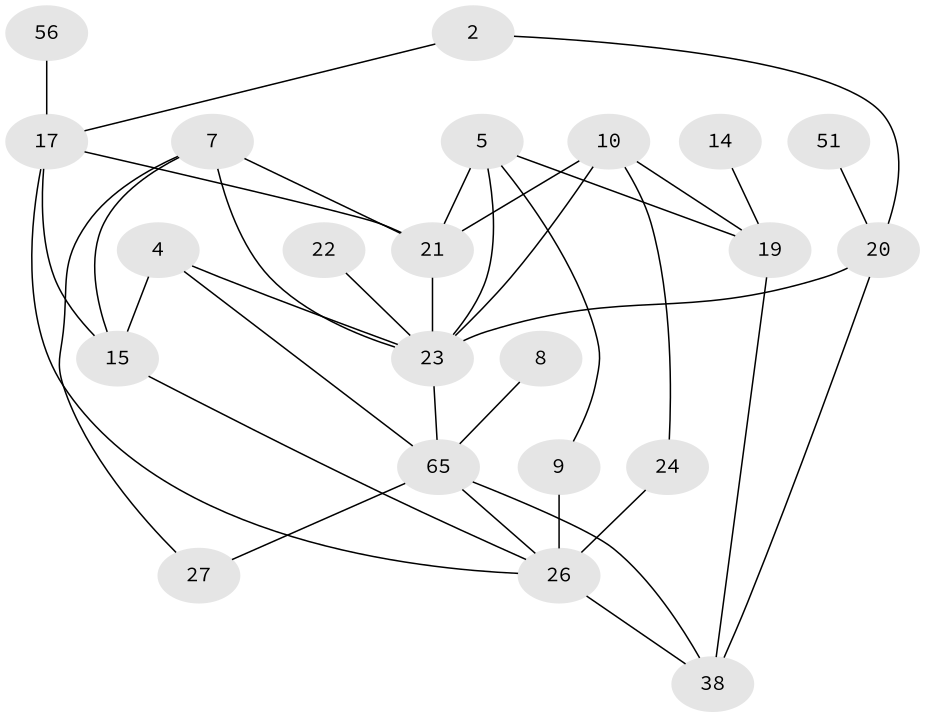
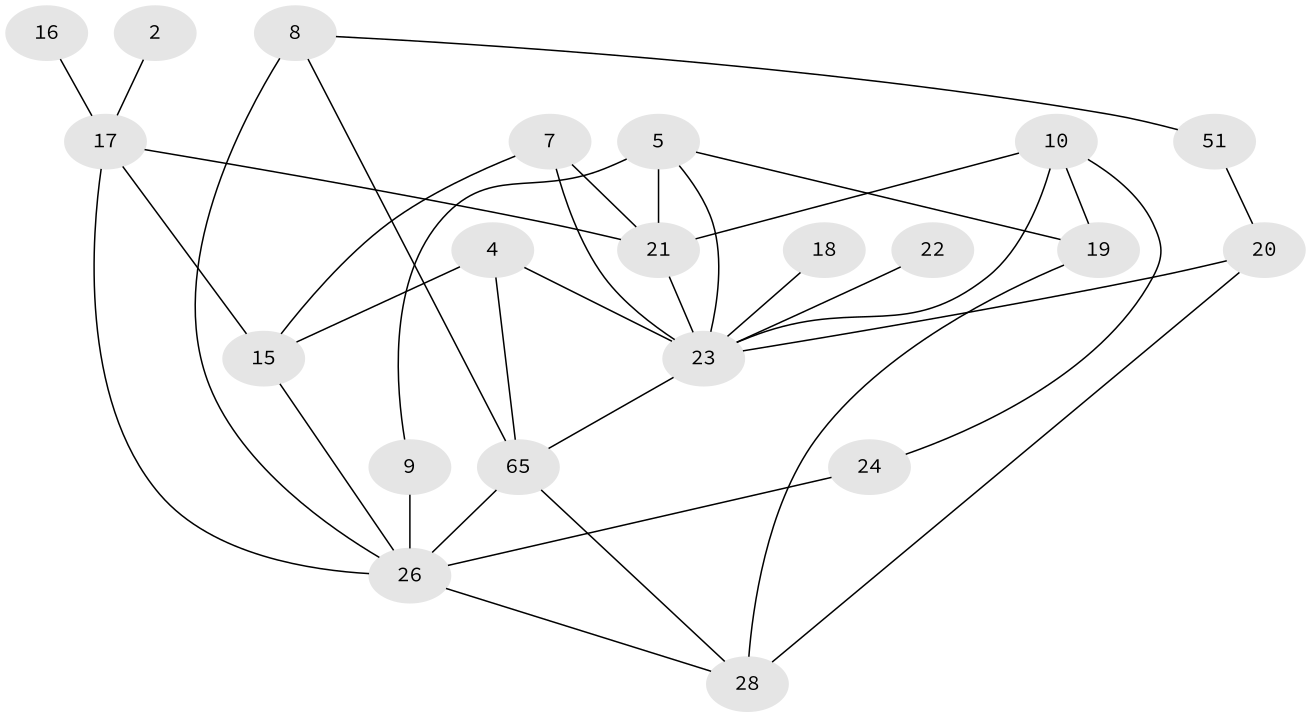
node "56": label "56" -> "16"
edge "2" -- "20": removed
edge "8" -- "51": added
node "14": removed
node "18": added
edge "8" -- "26": added
node "27": removed
node "38": label "38" -> "28"
